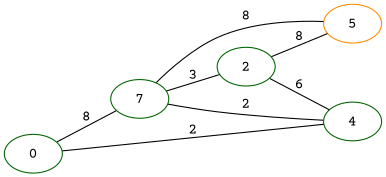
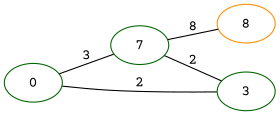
node "5": label "5" -> "8"
node "2": removed
edge "7" -- "0": label "8" -> "3"
node "4": label "4" -> "3"
